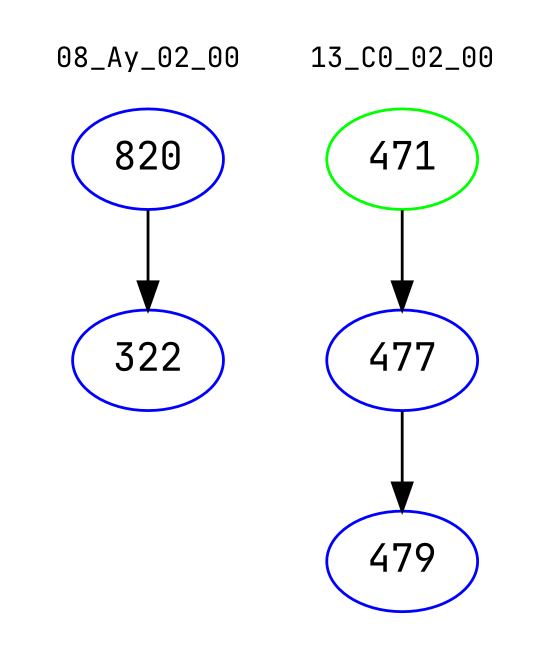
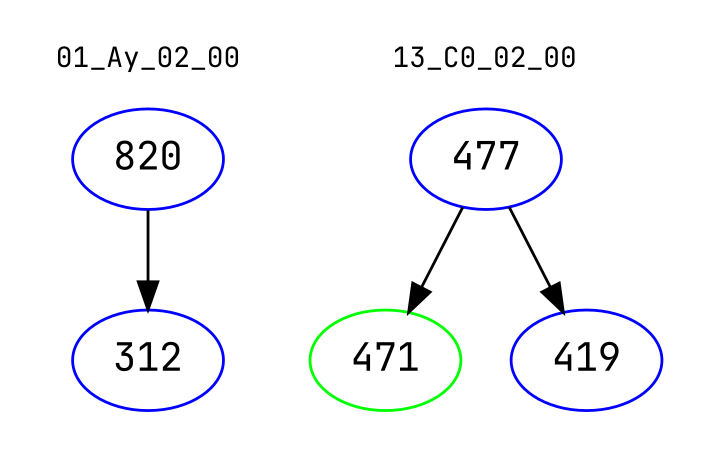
cluster "08_Ay_02_00": label "08_Ay_02_00" -> "01_Ay_02_00"
edge "471" -> "477": reversed
node "322": label "322" -> "312"
node "479": label "479" -> "419"
